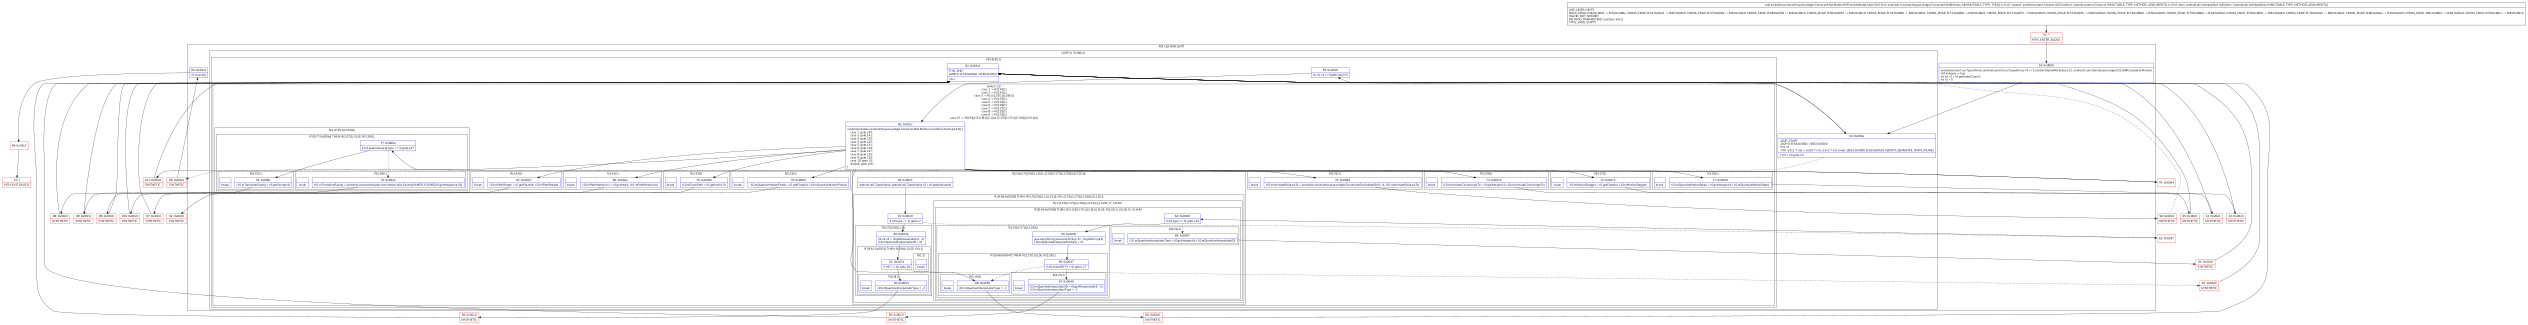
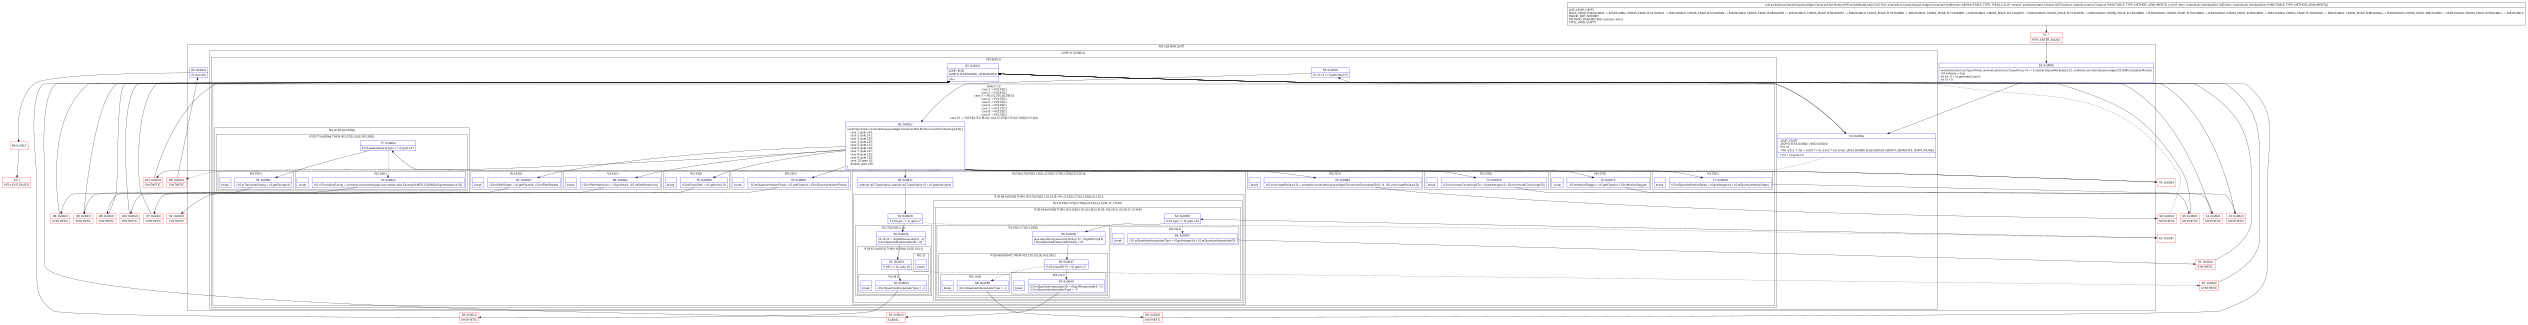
node "82: 0x00c0": text "THIS_END" -> "LOOP_END"
edge "56: 0x001c" -> "68: 0x0053": now "56: 0x001c" -> "58: 0x0021"
node "89: 0x00c0": text "SYNTHETIC" -> "EASING"
